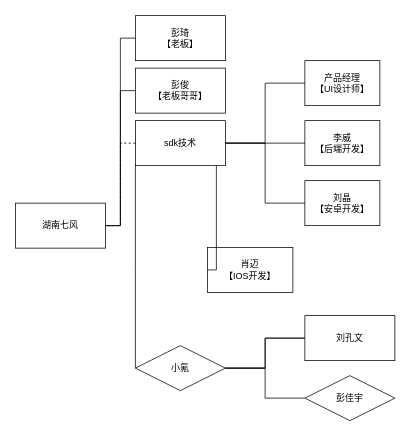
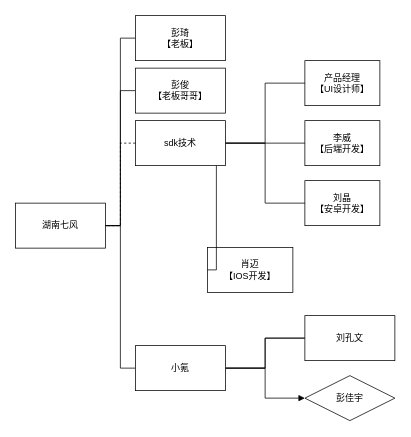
edge "sdk技术" -- "小氪": now "湖南七风" -- "小氪"
node "小氪": shape diamond -> rectangle
edge "小氪" -- "彭佳宇": arrowhead none -> block
